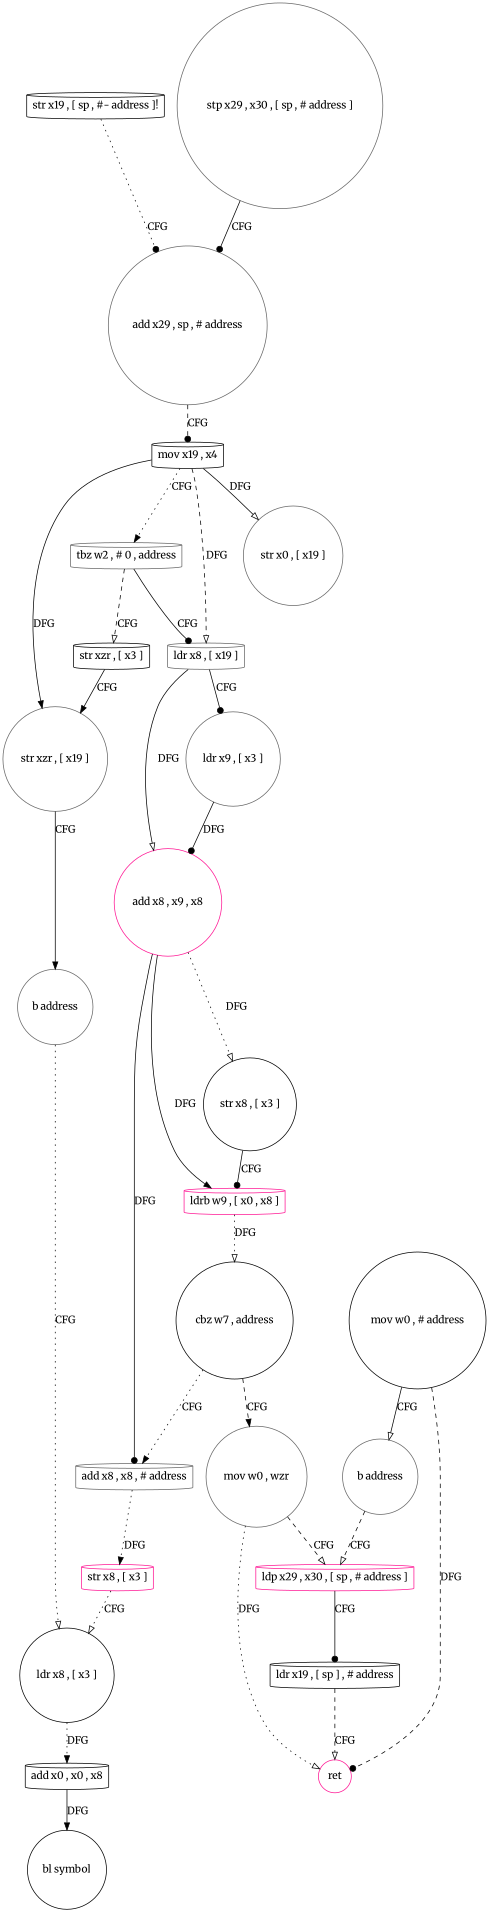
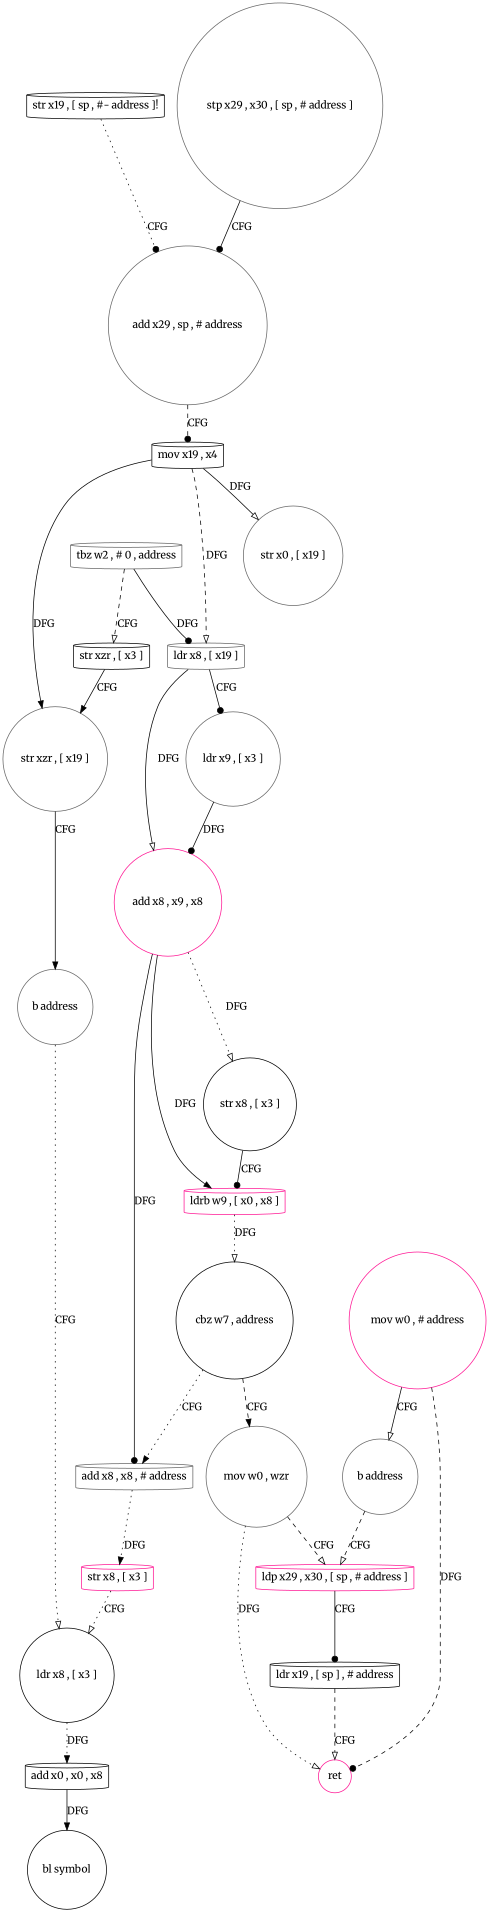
edge "mov x19 , x4" -> "tbz w2 , # 0 , address": removed, label "CFG"
edge "tbz w2 , # 0 , address" -> "ldr x8 , [ x19 ]": label "CFG" -> "DFG"
node "mov w0 , # address": color black -> deeppink
